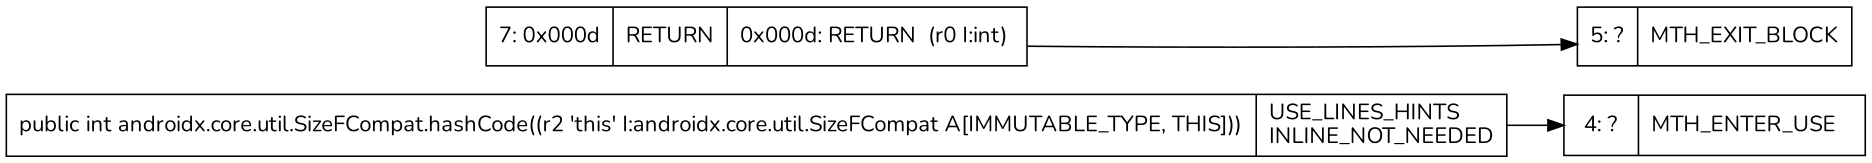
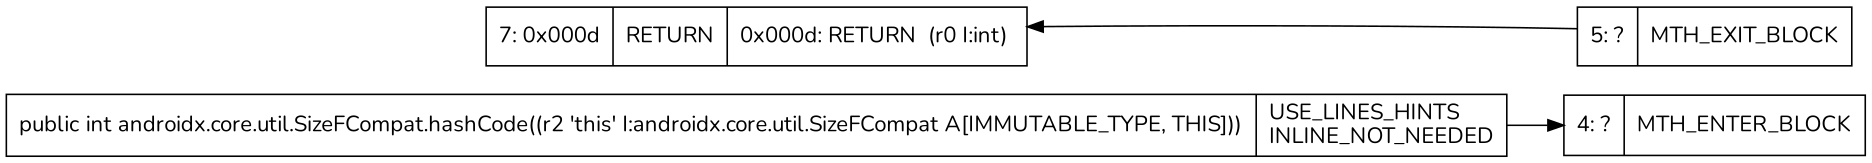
edge "7: 0x000d" -> "5: ?": reversed
node "4: ?": text "MTH_ENTER_USE" -> "MTH_ENTER_BLOCK"
